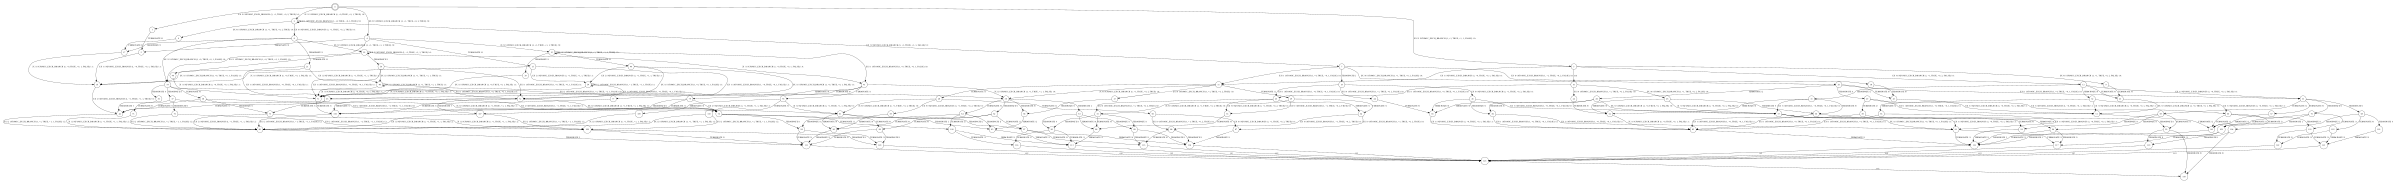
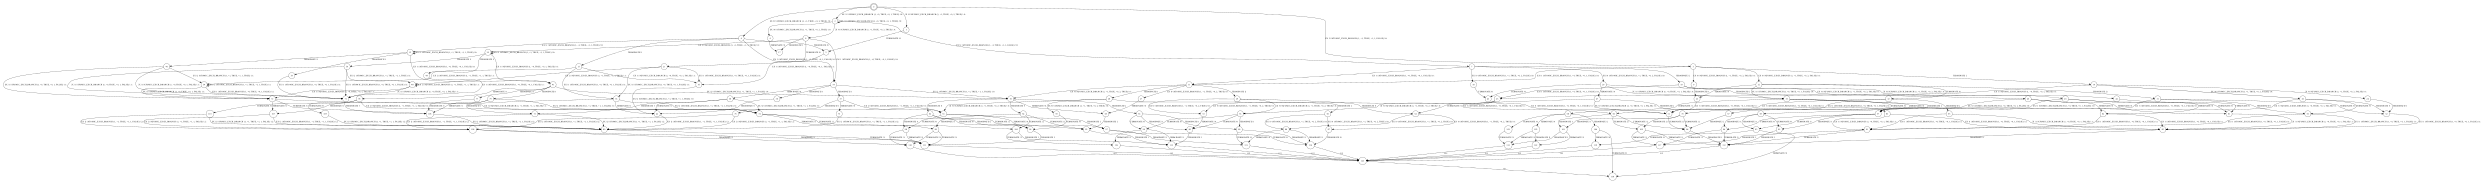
edge "17" -> "16": removed, label "EX !1 !ATOMIC_EXCH_BRANCH (1, +0, TRUE, +0, 1, FALSE) !:1:"
edge "3" -> "10": label "exit" -> "TERMINATE !2"
